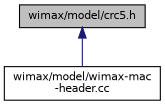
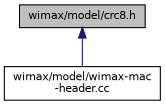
node "wimax/model/crc5.h": label "wimax/model/crc5.h" -> "wimax/model/crc8.h"
